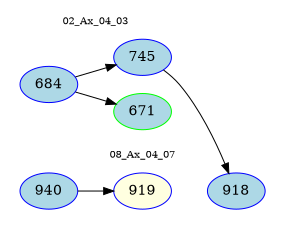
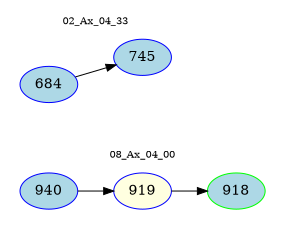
cluster "02_Ax_04_03": label "02_Ax_04_03" -> "02_Ax_04_33"
node "671": removed
edge "745" -> "918": now "919" -> "918"
cluster "08_Ax_04_07": label "08_Ax_04_07" -> "08_Ax_04_00"
node "918": color blue -> green
